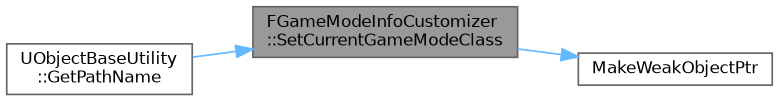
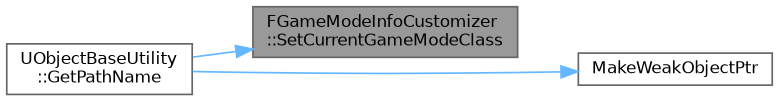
edge "FGameModeInfoCustomizer ::SetCurrentGameModeClass" -> "MakeWeakObjectPtr": now "UObjectBaseUtility ::GetPathName" -> "MakeWeakObjectPtr"
